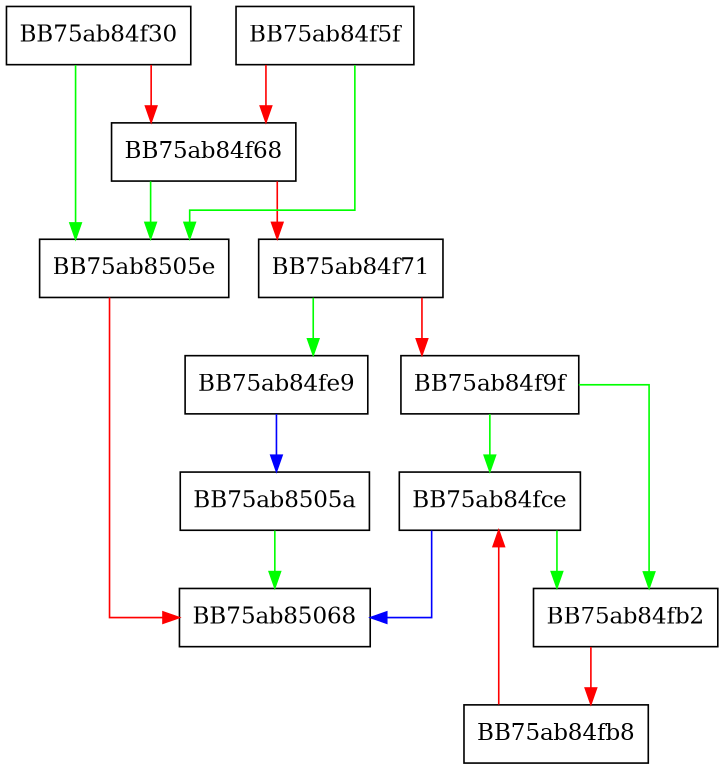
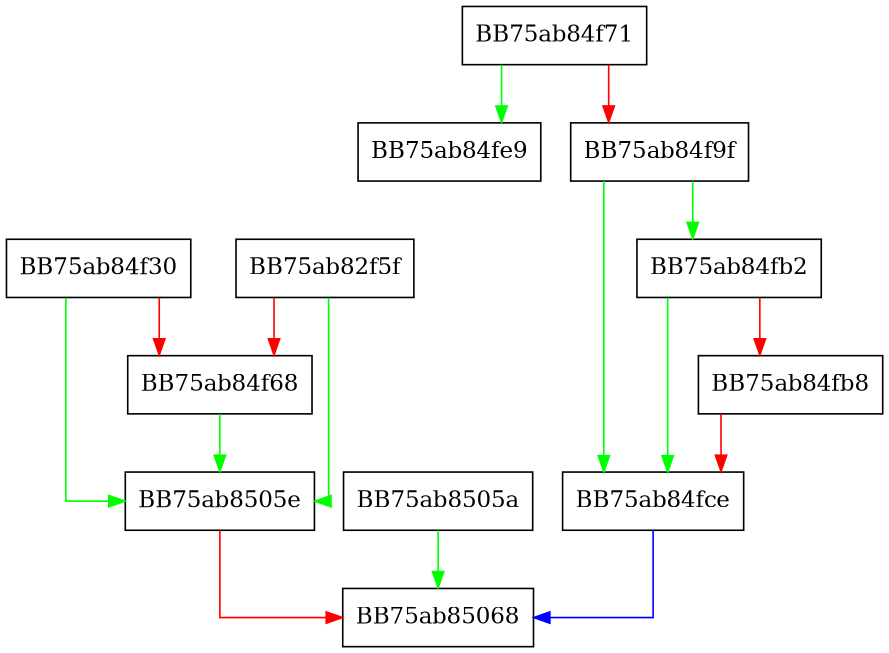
node "BB75ab84f5f": label "BB75ab84f5f" -> "BB75ab82f5f"
edge "BB75ab84f68" -> "BB75ab84f71": removed
edge "BB75ab84fe9" -> "BB75ab8505a": removed
edge "BB75ab84fce" -> "BB75ab84fb2": reversed
